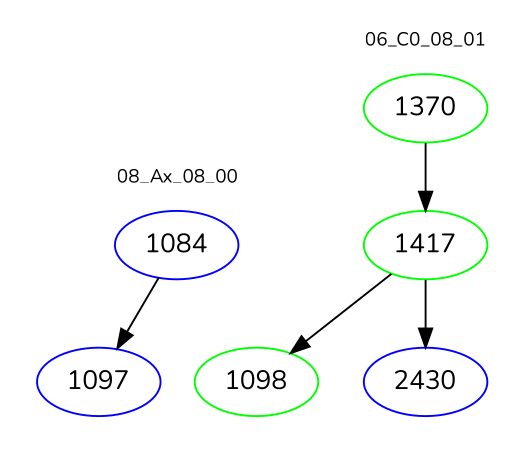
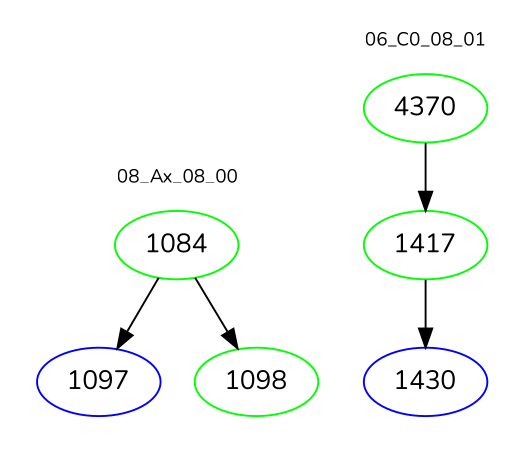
node "1370": label "1370" -> "4370"
node "1084": color blue -> green
edge "1417" -> "1098": now "1084" -> "1098"
node "2430": label "2430" -> "1430"
